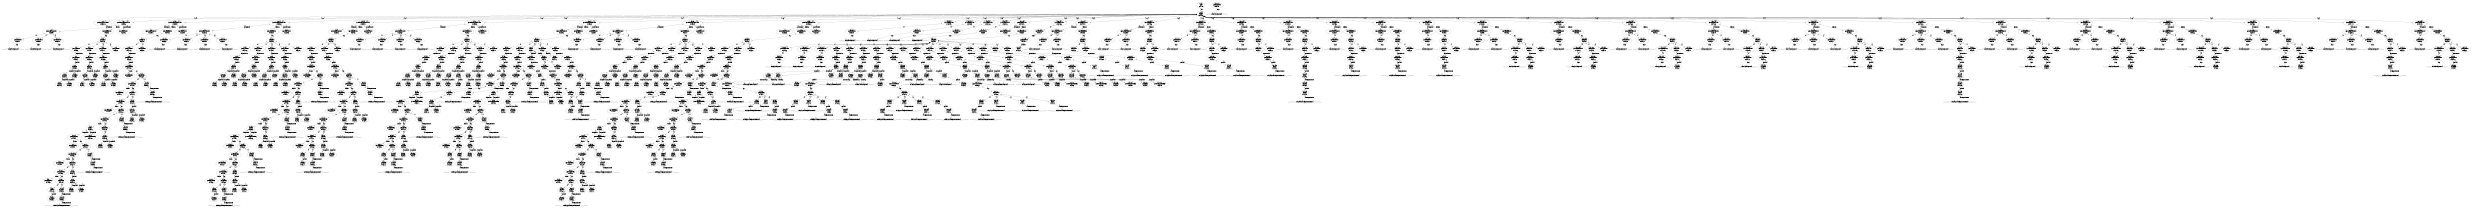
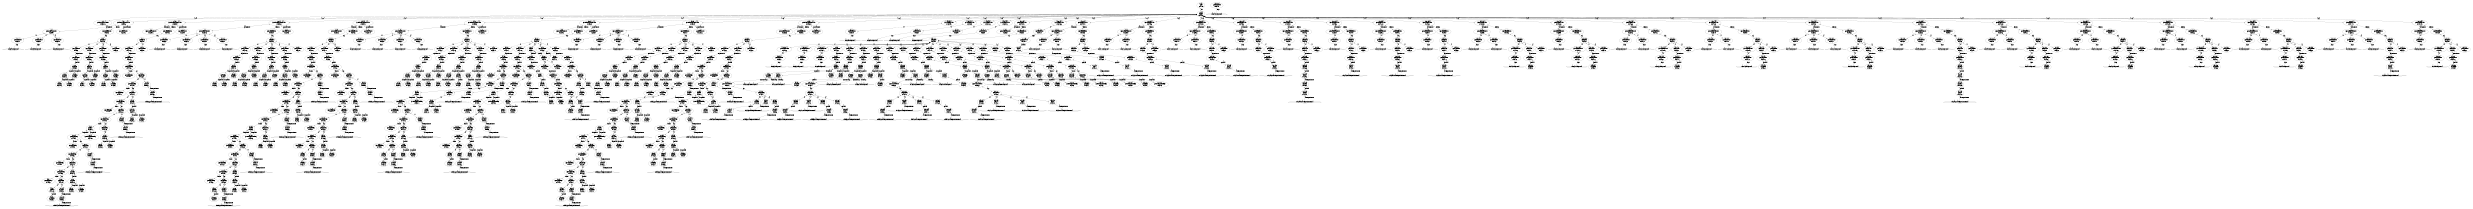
edge "1:1644 SgGlobal 1763 0x81d2d30" -- "242:409 SgMemberFunctionDeclaration 3 0x42e2bd7c": removed, label "*[1723]"
